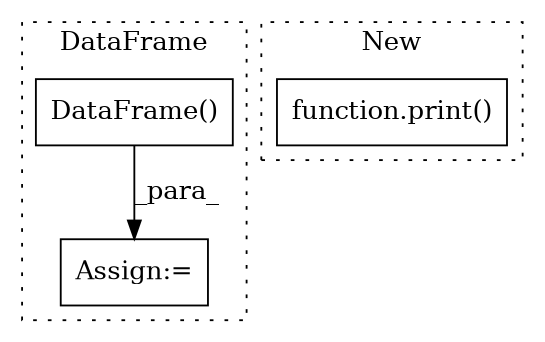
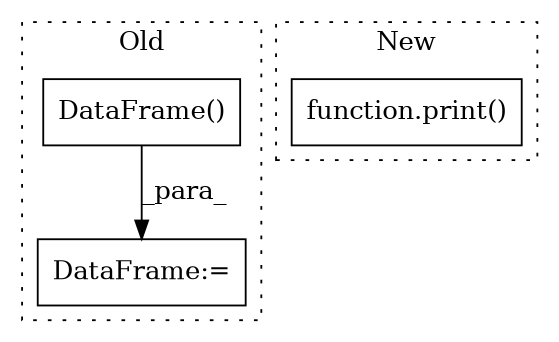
cluster "DataFrame": label "DataFrame" -> "Old"
node "Assign:=": label "Assign:=" -> "DataFrame:="
